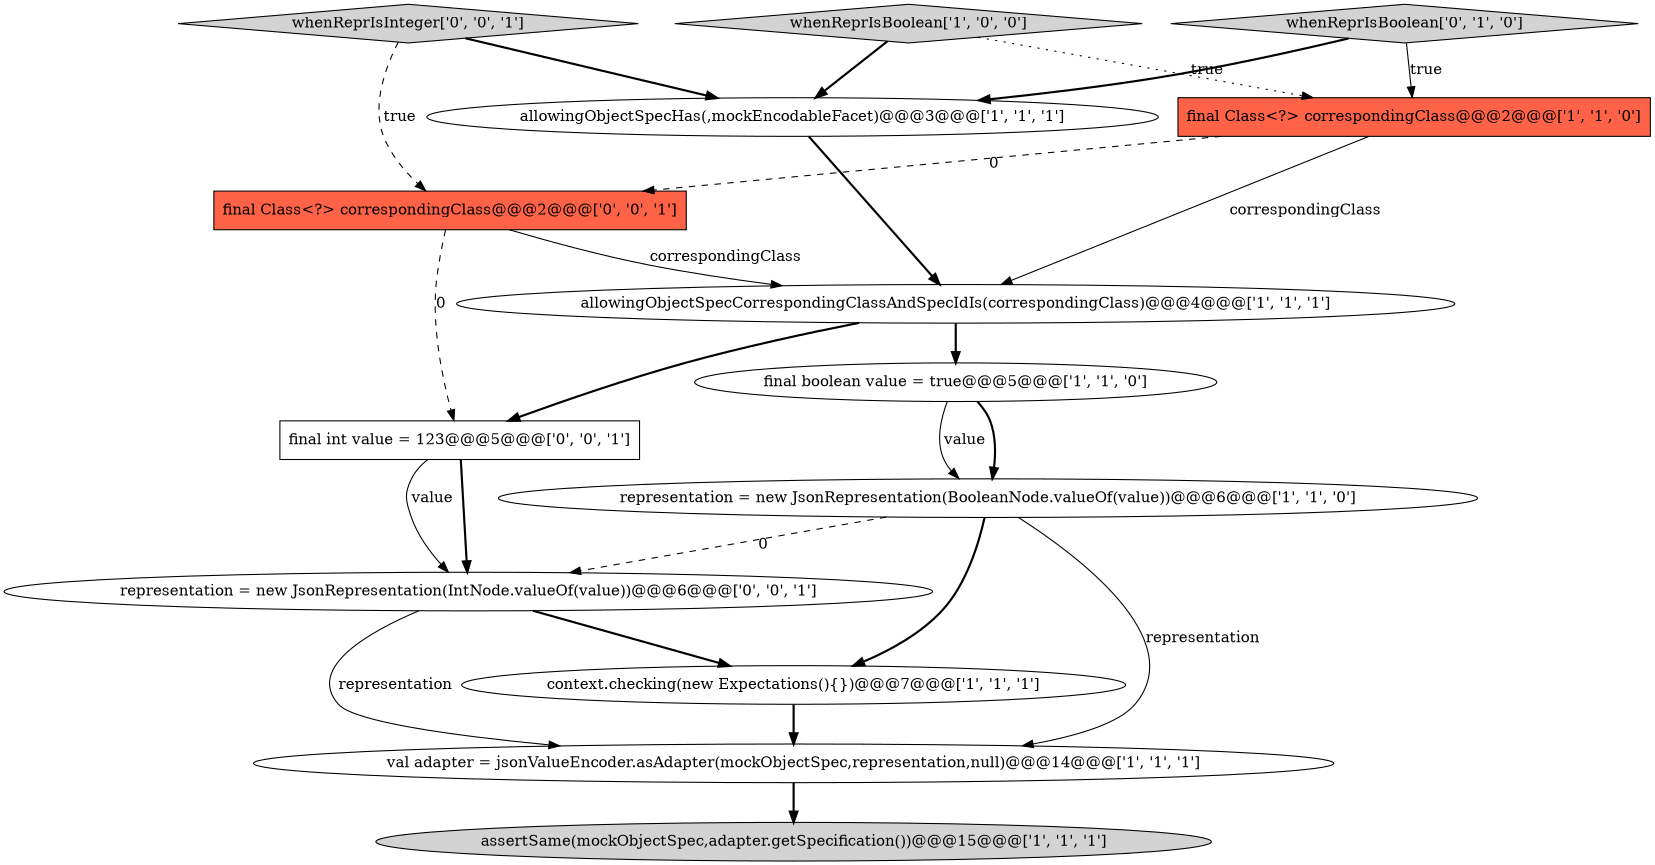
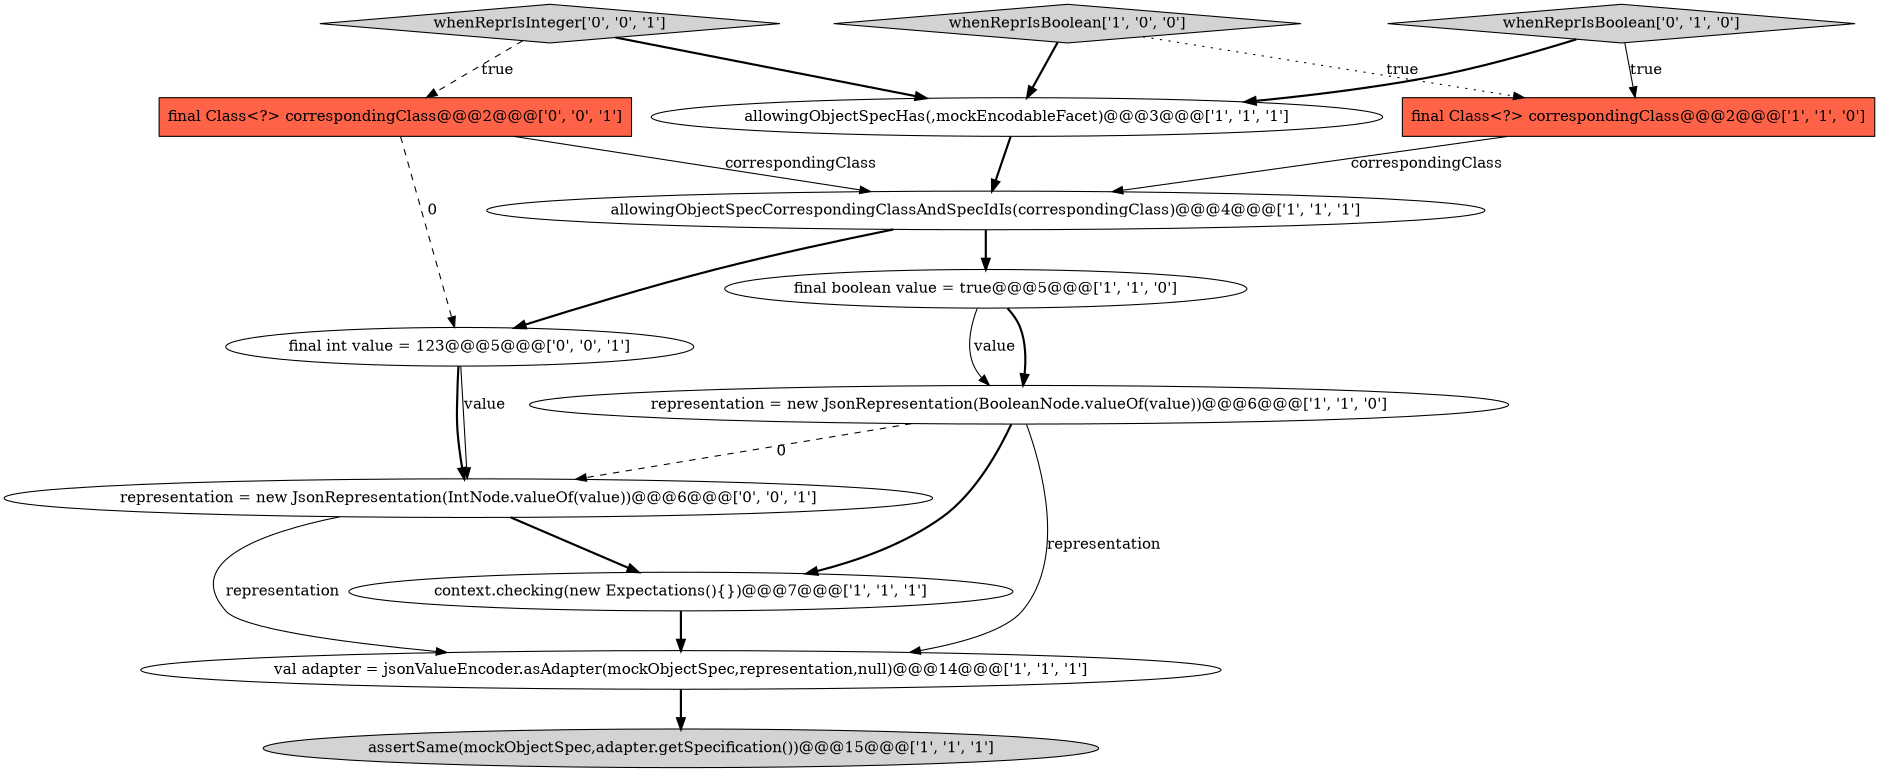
edge "final Class<?> correspondingClass@@@2@@@['1', '1', '0']" -> "final Class<?> correspondingClass@@@2@@@['0', '0', '1']": removed, label "0"
node "final int value = 123@@@5@@@['0', '0', '1']": shape box -> ellipse
